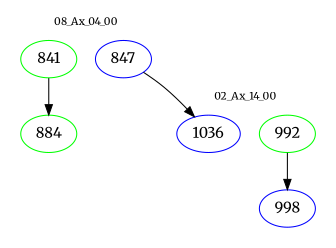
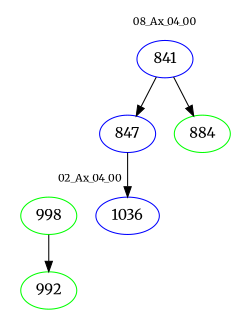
node "841": color green -> blue
edge "841" -> "847": added
cluster "02_Ax_14_00": label "02_Ax_14_00" -> "02_Ax_04_00"
edge "992" -> "998": reversed
node "998": color blue -> green
